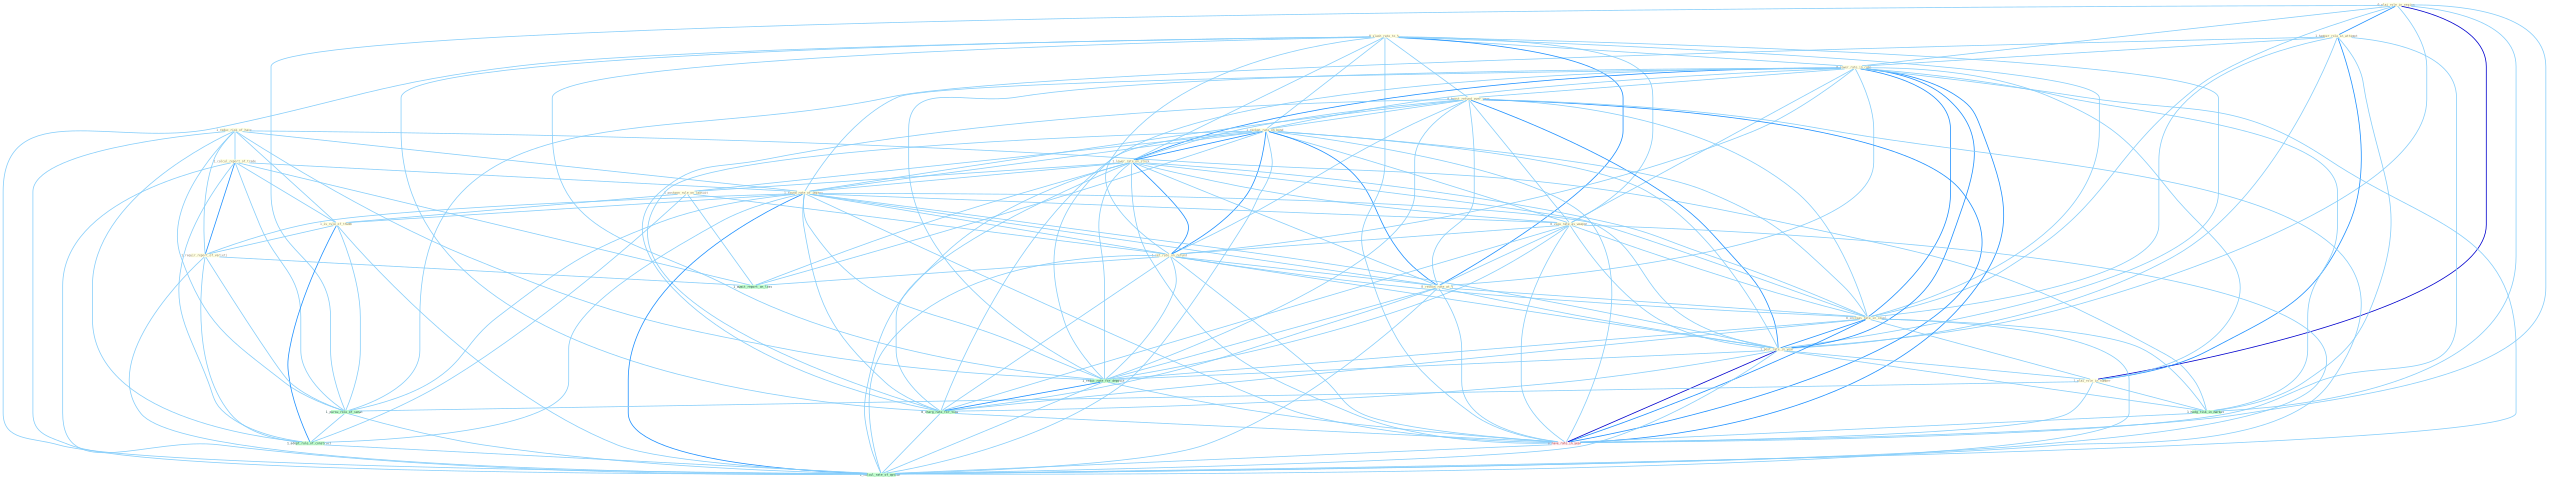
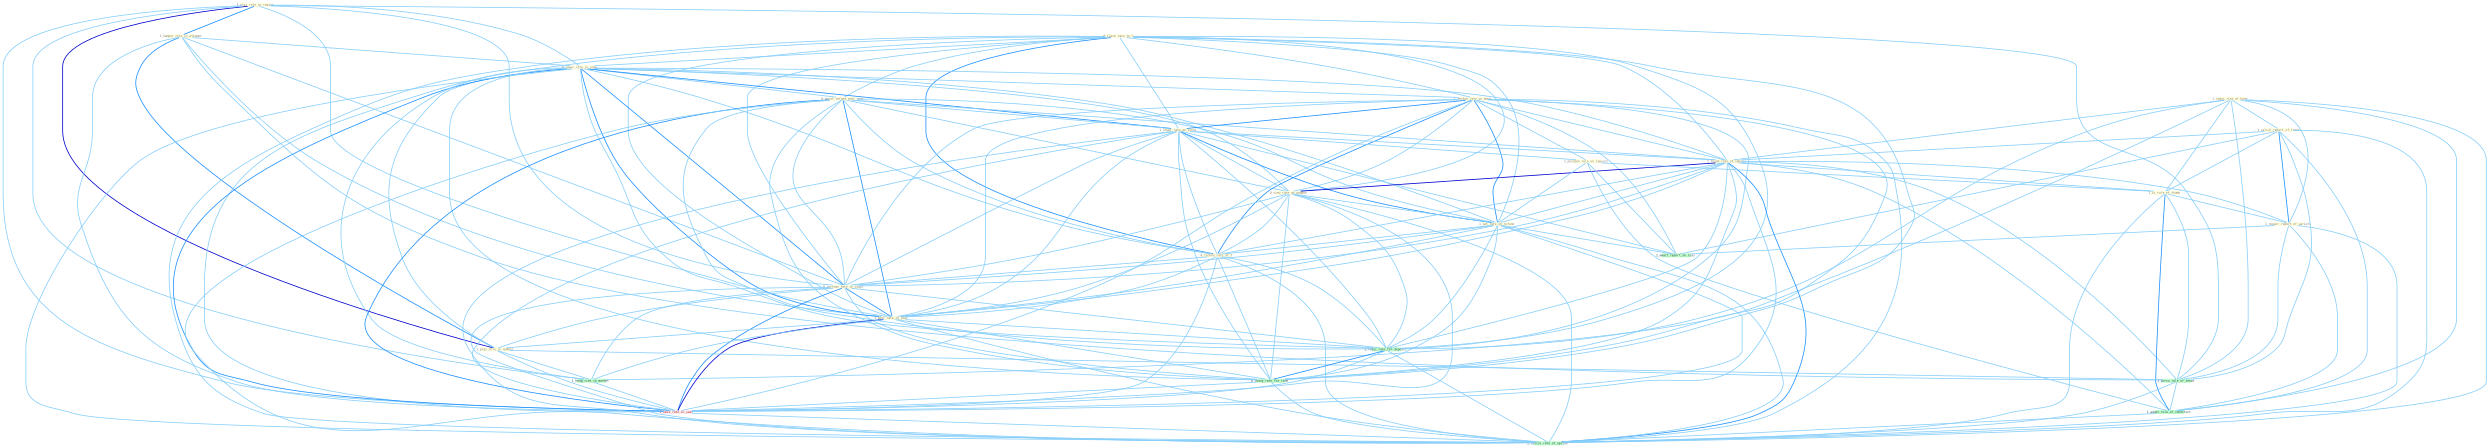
edge "0_slash_rate_to_%" -- "1_found_rate_of_improv": added
edge "0_boost_refund_over_year" -- "1_reckon_rate_on_bond": removed
edge "1_found_rate_of_improv" -- "0_view_rate_as_weapon": color #87cefa -> #0000cd
edge "1_hamper_role_in_attempt" -- "1_hedg_risk_in_market": removed
